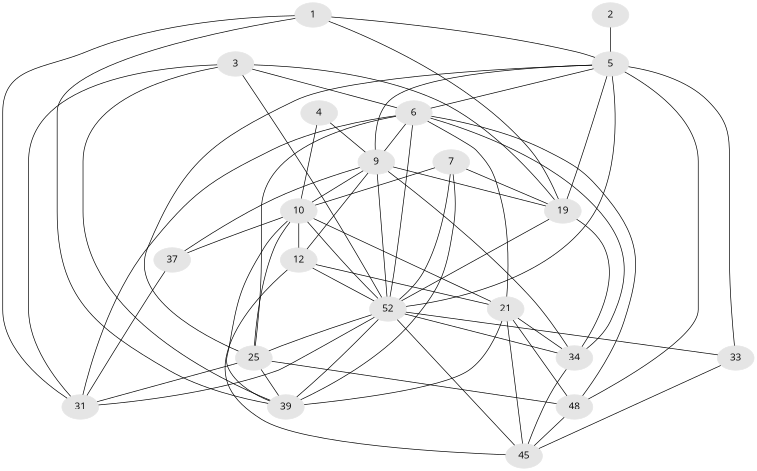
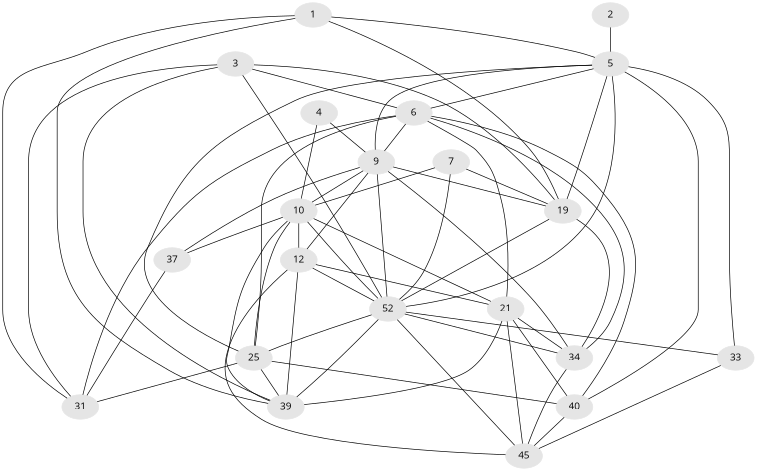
edge "6" -- "52": removed
edge "7" -- "39": now "12" -- "39"
edge "52" -- "31": removed
node "48": label "48" -> "40"
